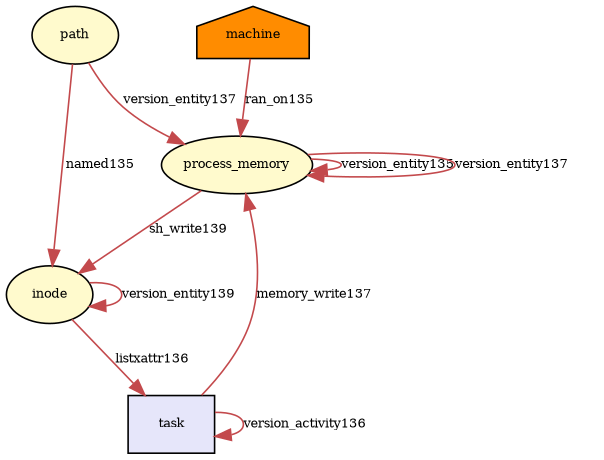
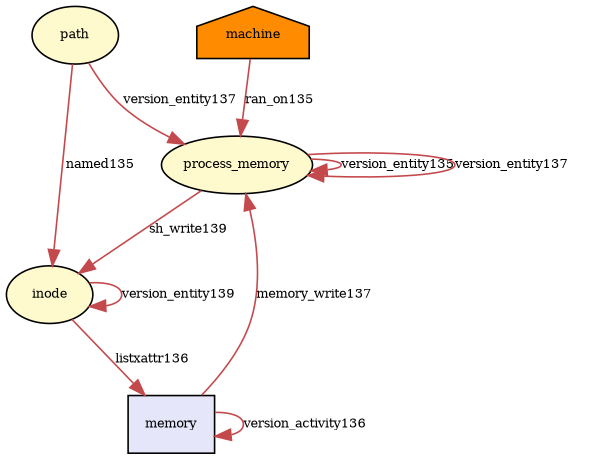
node "task": label "task" -> "memory"
